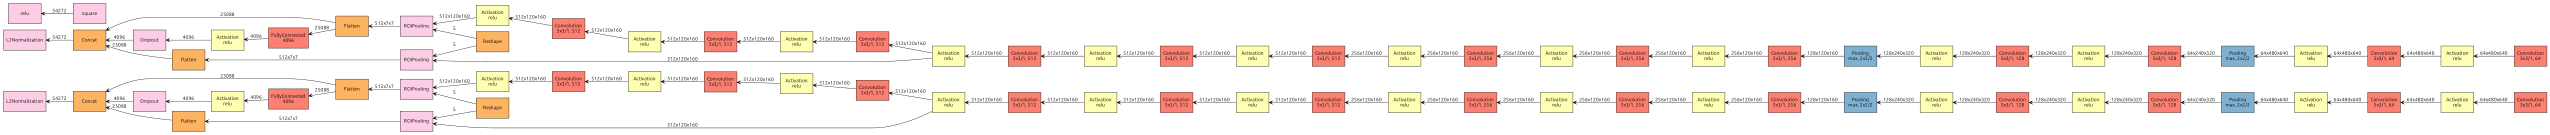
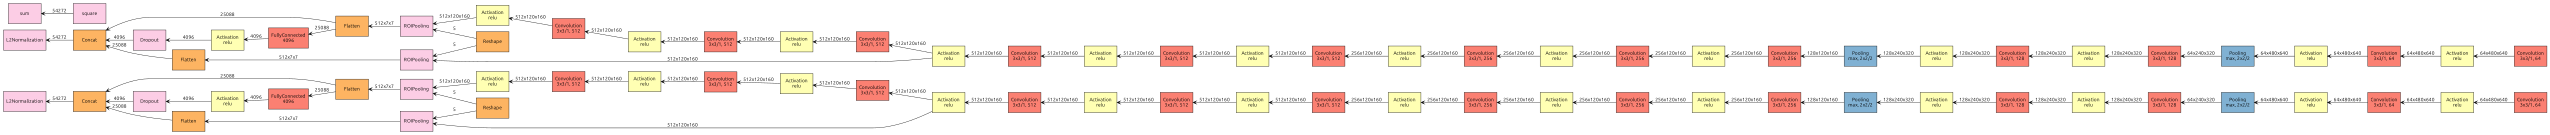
node "relu": label "relu" -> "sum"
